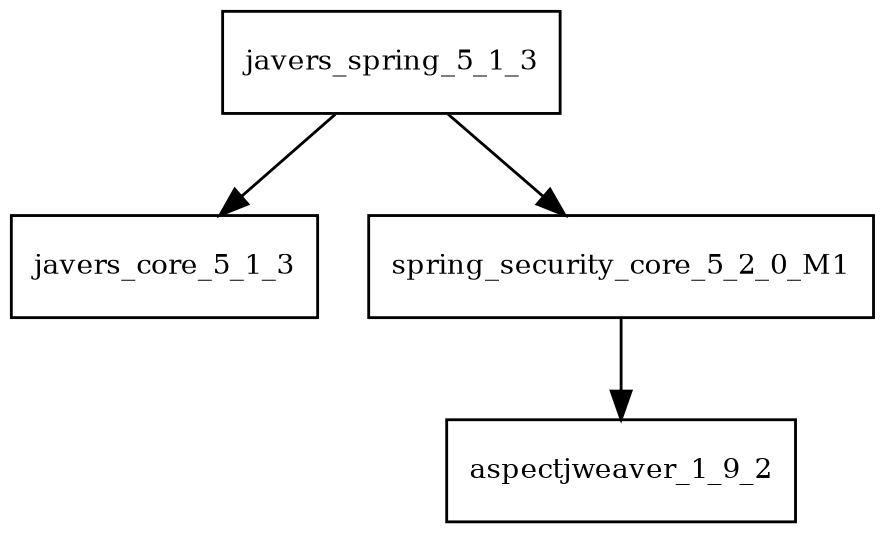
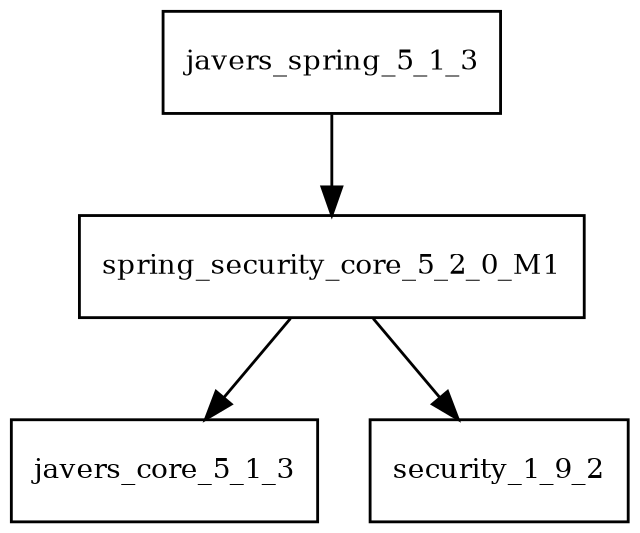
edge "javers_spring_5_1_3" -> "javers_core_5_1_3": now "spring_security_core_5_2_0_M1" -> "javers_core_5_1_3"
node "aspectjweaver_1_9_2": label "aspectjweaver_1_9_2" -> "security_1_9_2"
